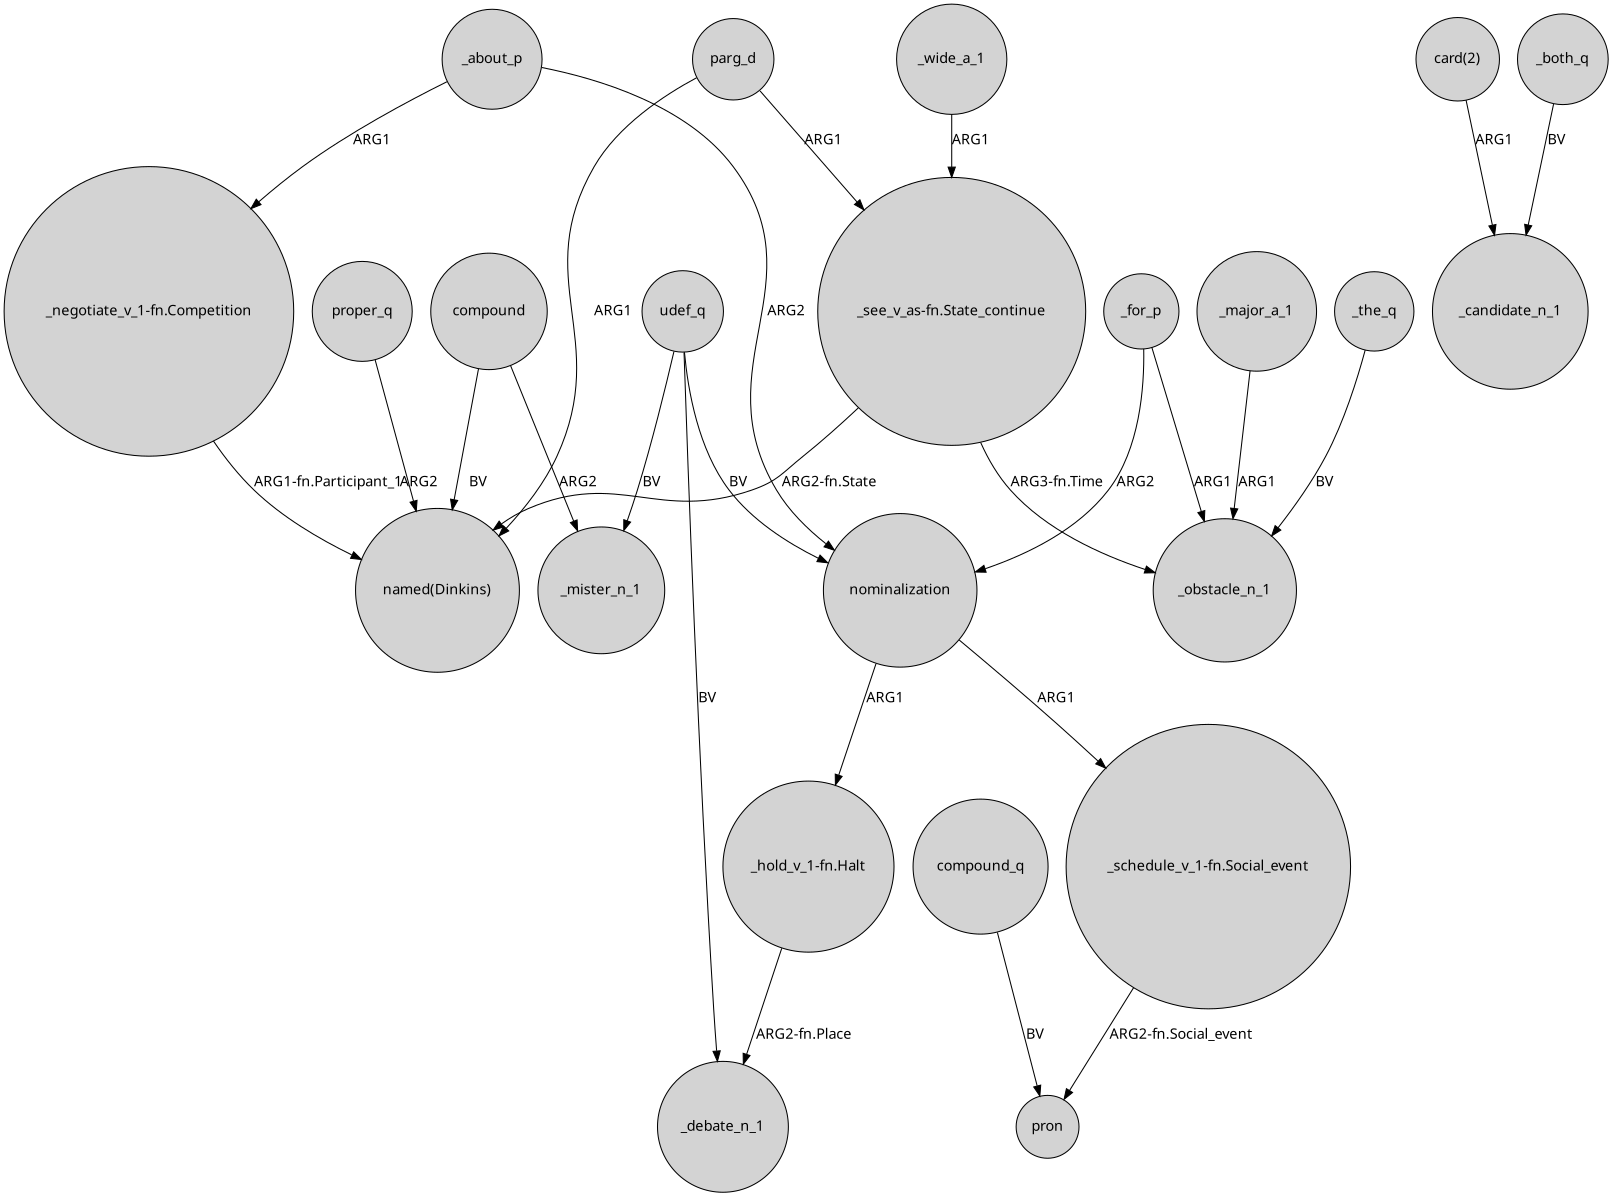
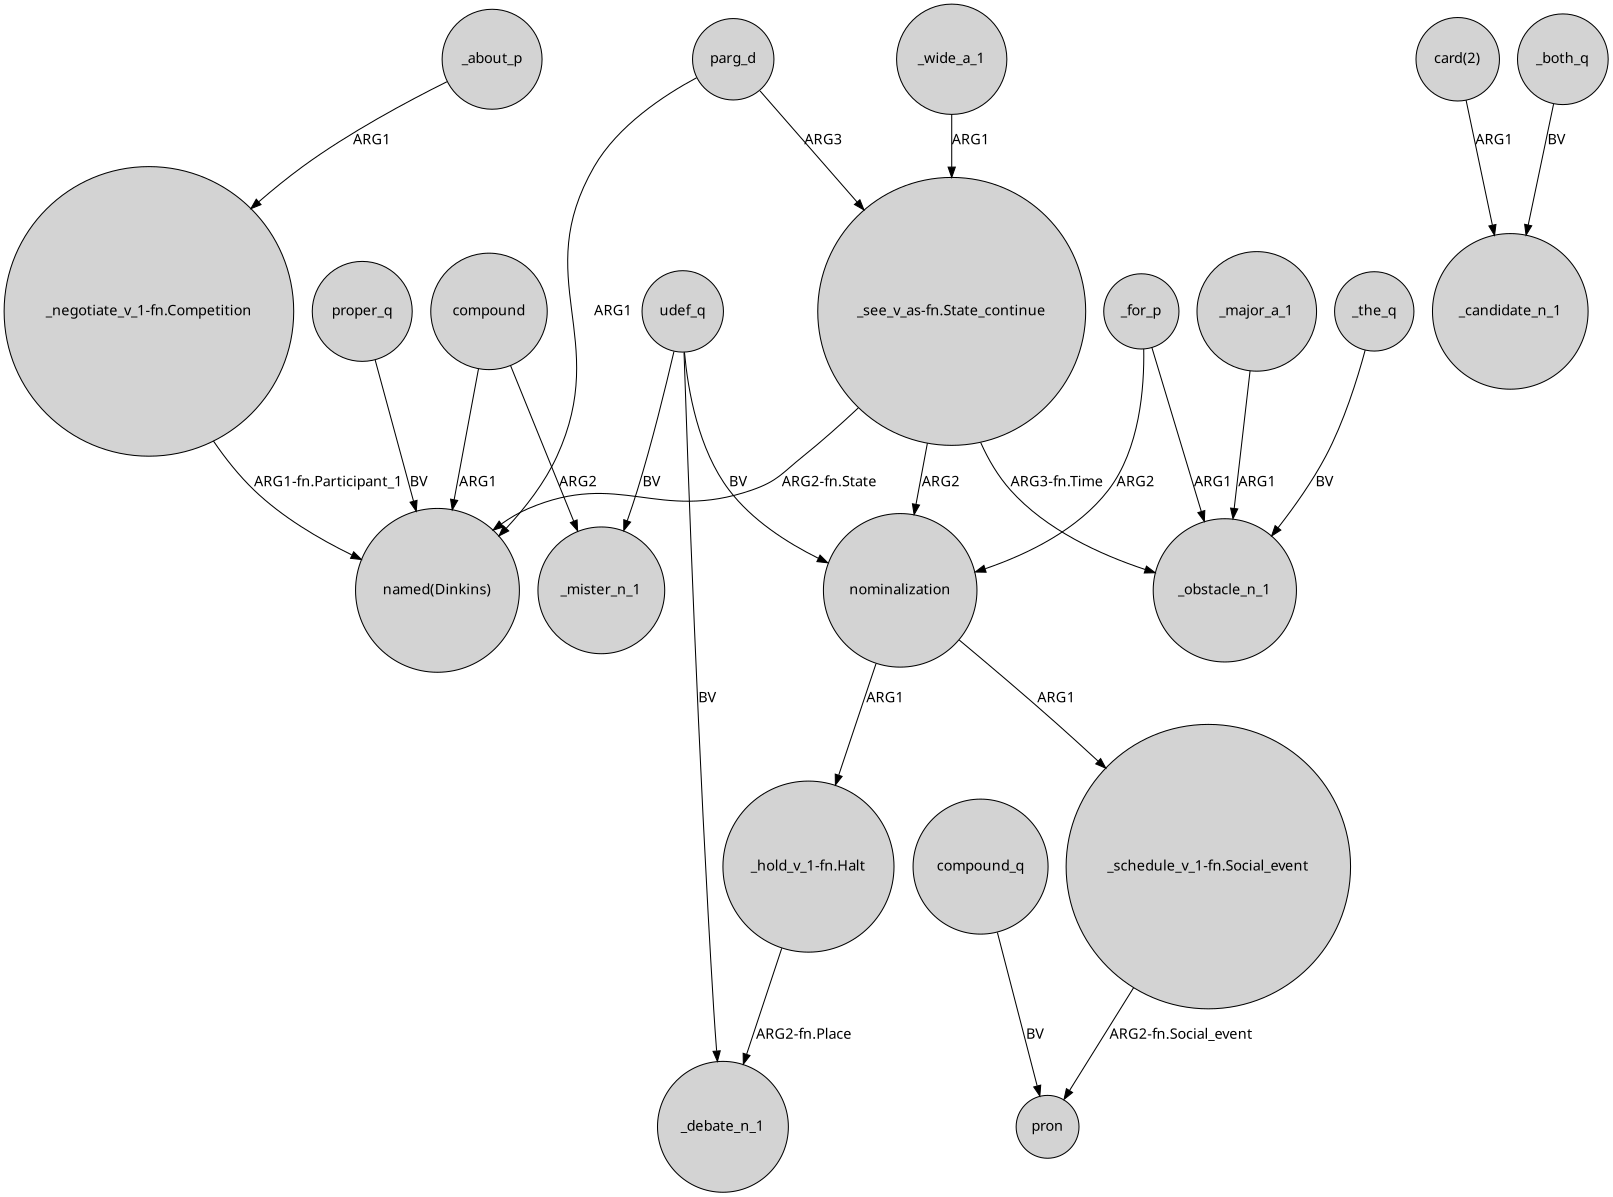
edge "parg_d" -> "_see_v_as-fn.State_continue": label "ARG1" -> "ARG3"
edge "_about_p" -> "nominalization": now "_see_v_as-fn.State_continue" -> "nominalization"
edge "proper_q" -> "named(Dinkins)": label "ARG2" -> "BV"
edge "compound" -> "named(Dinkins)": label "BV" -> "ARG1"
